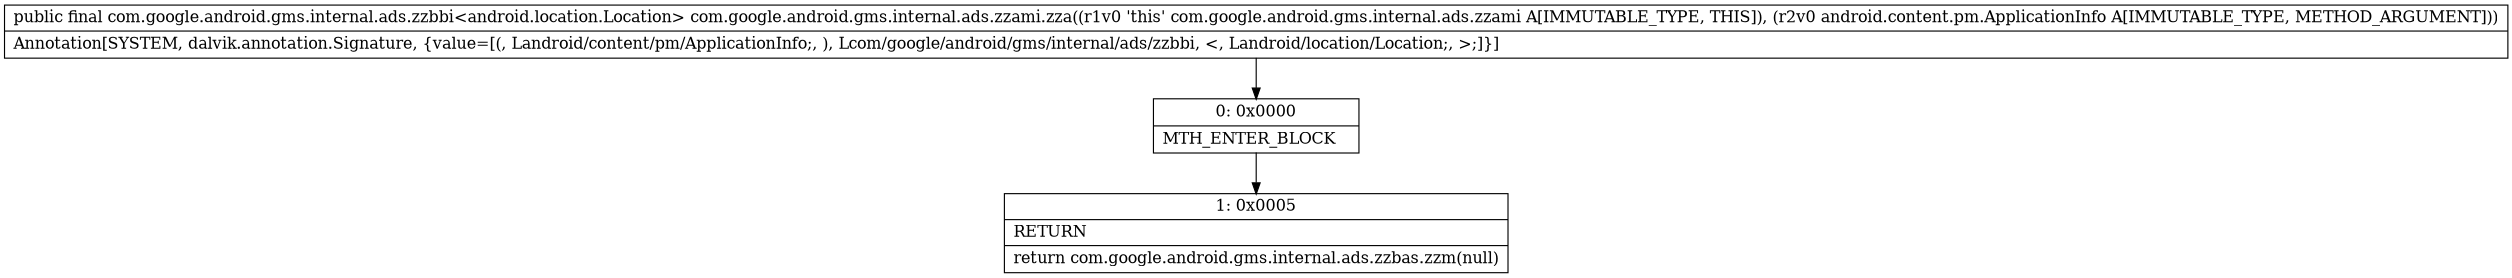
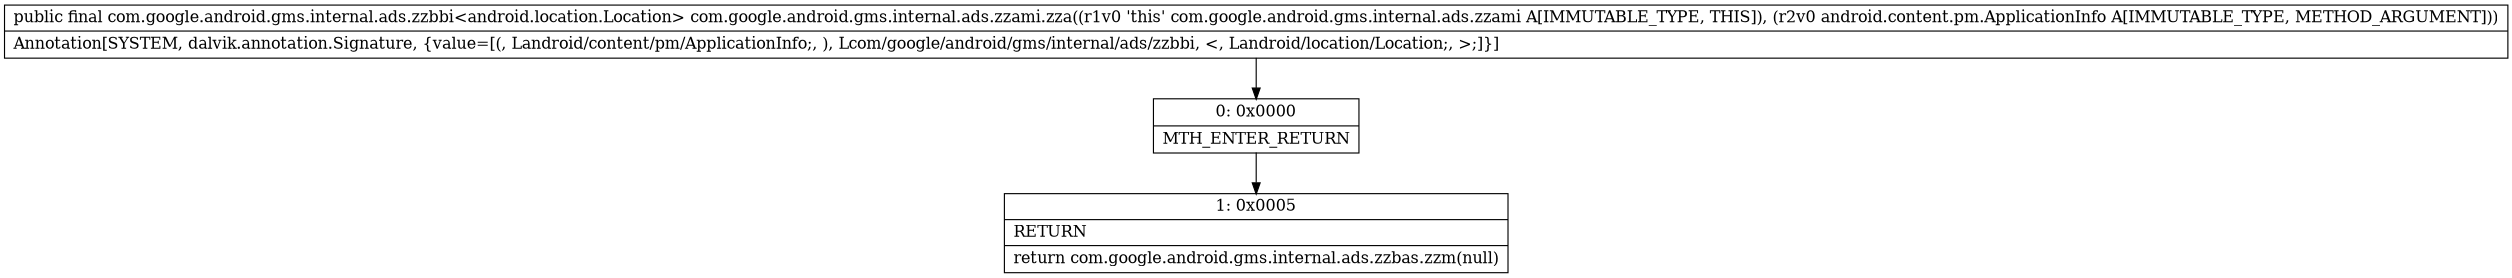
node "0: 0x0000": text "MTH_ENTER_BLOCK" -> "MTH_ENTER_RETURN"
